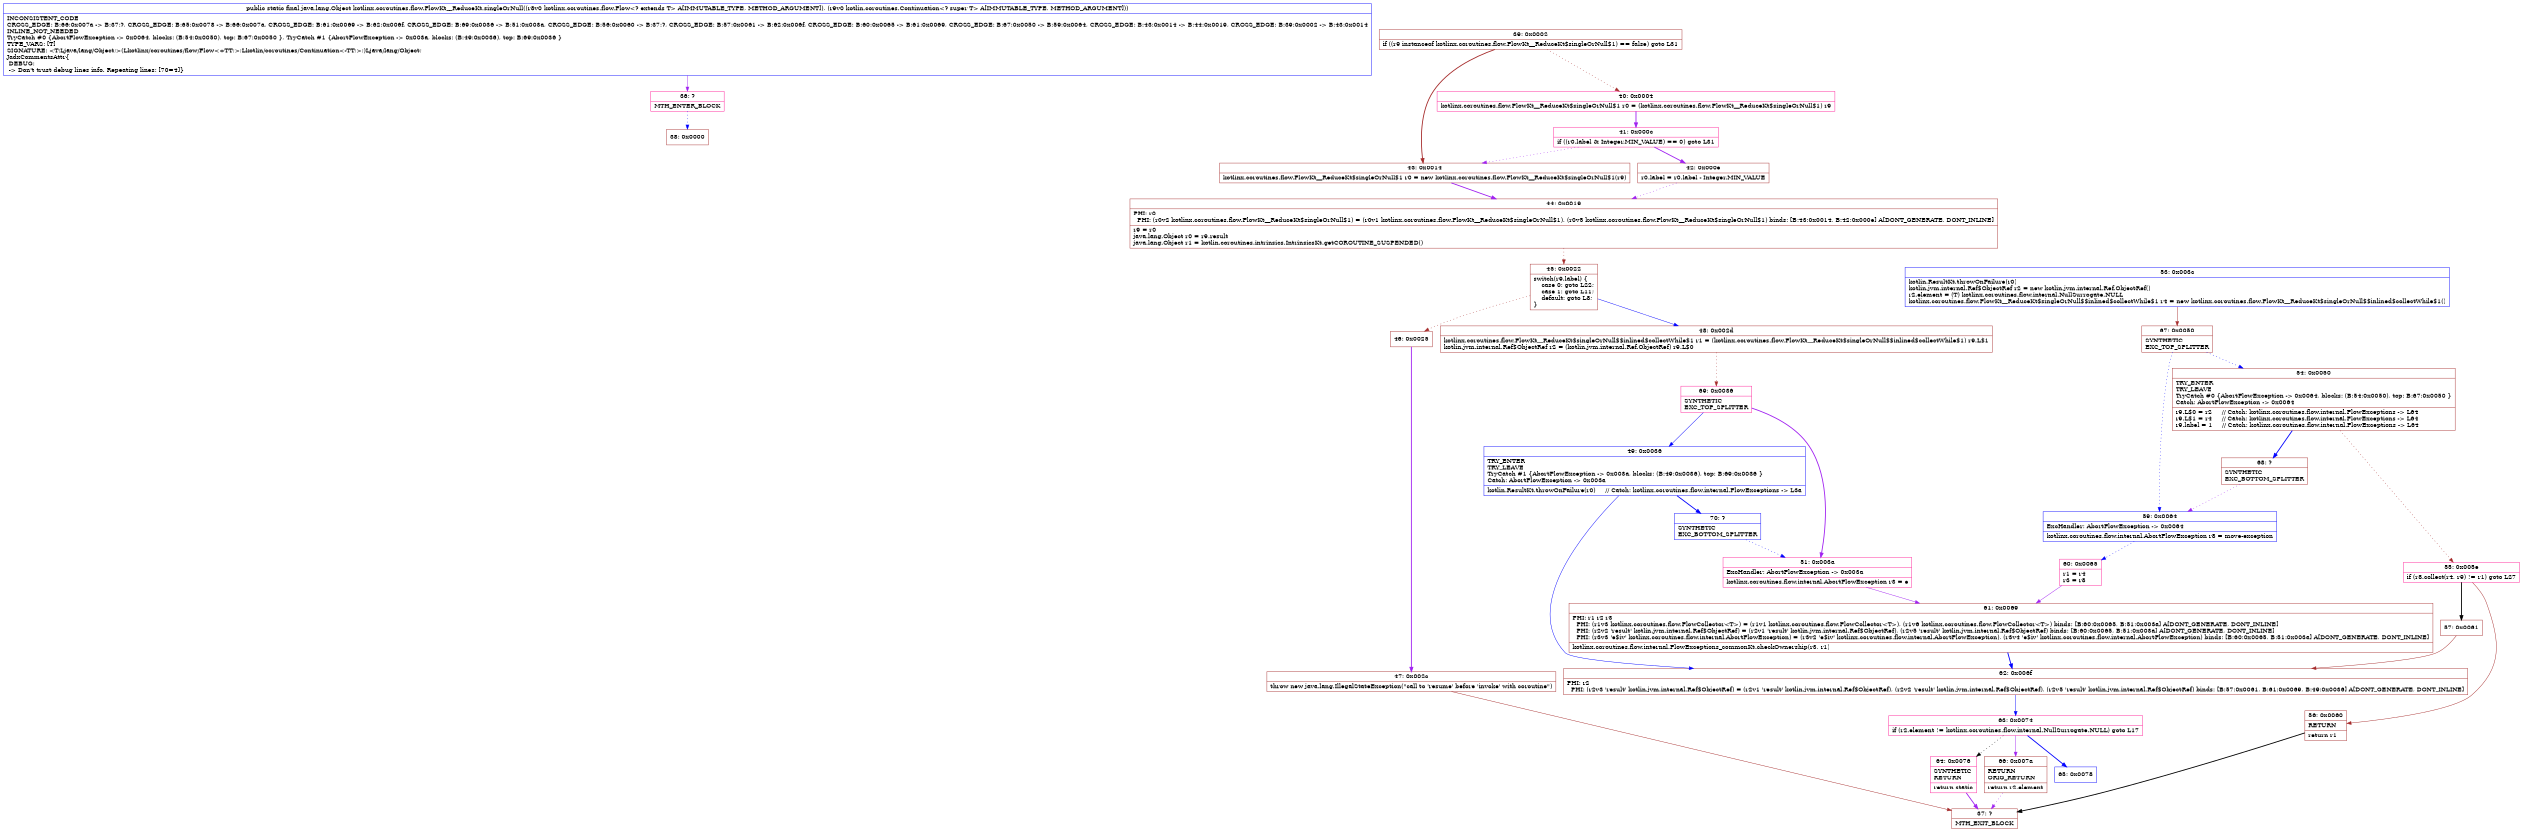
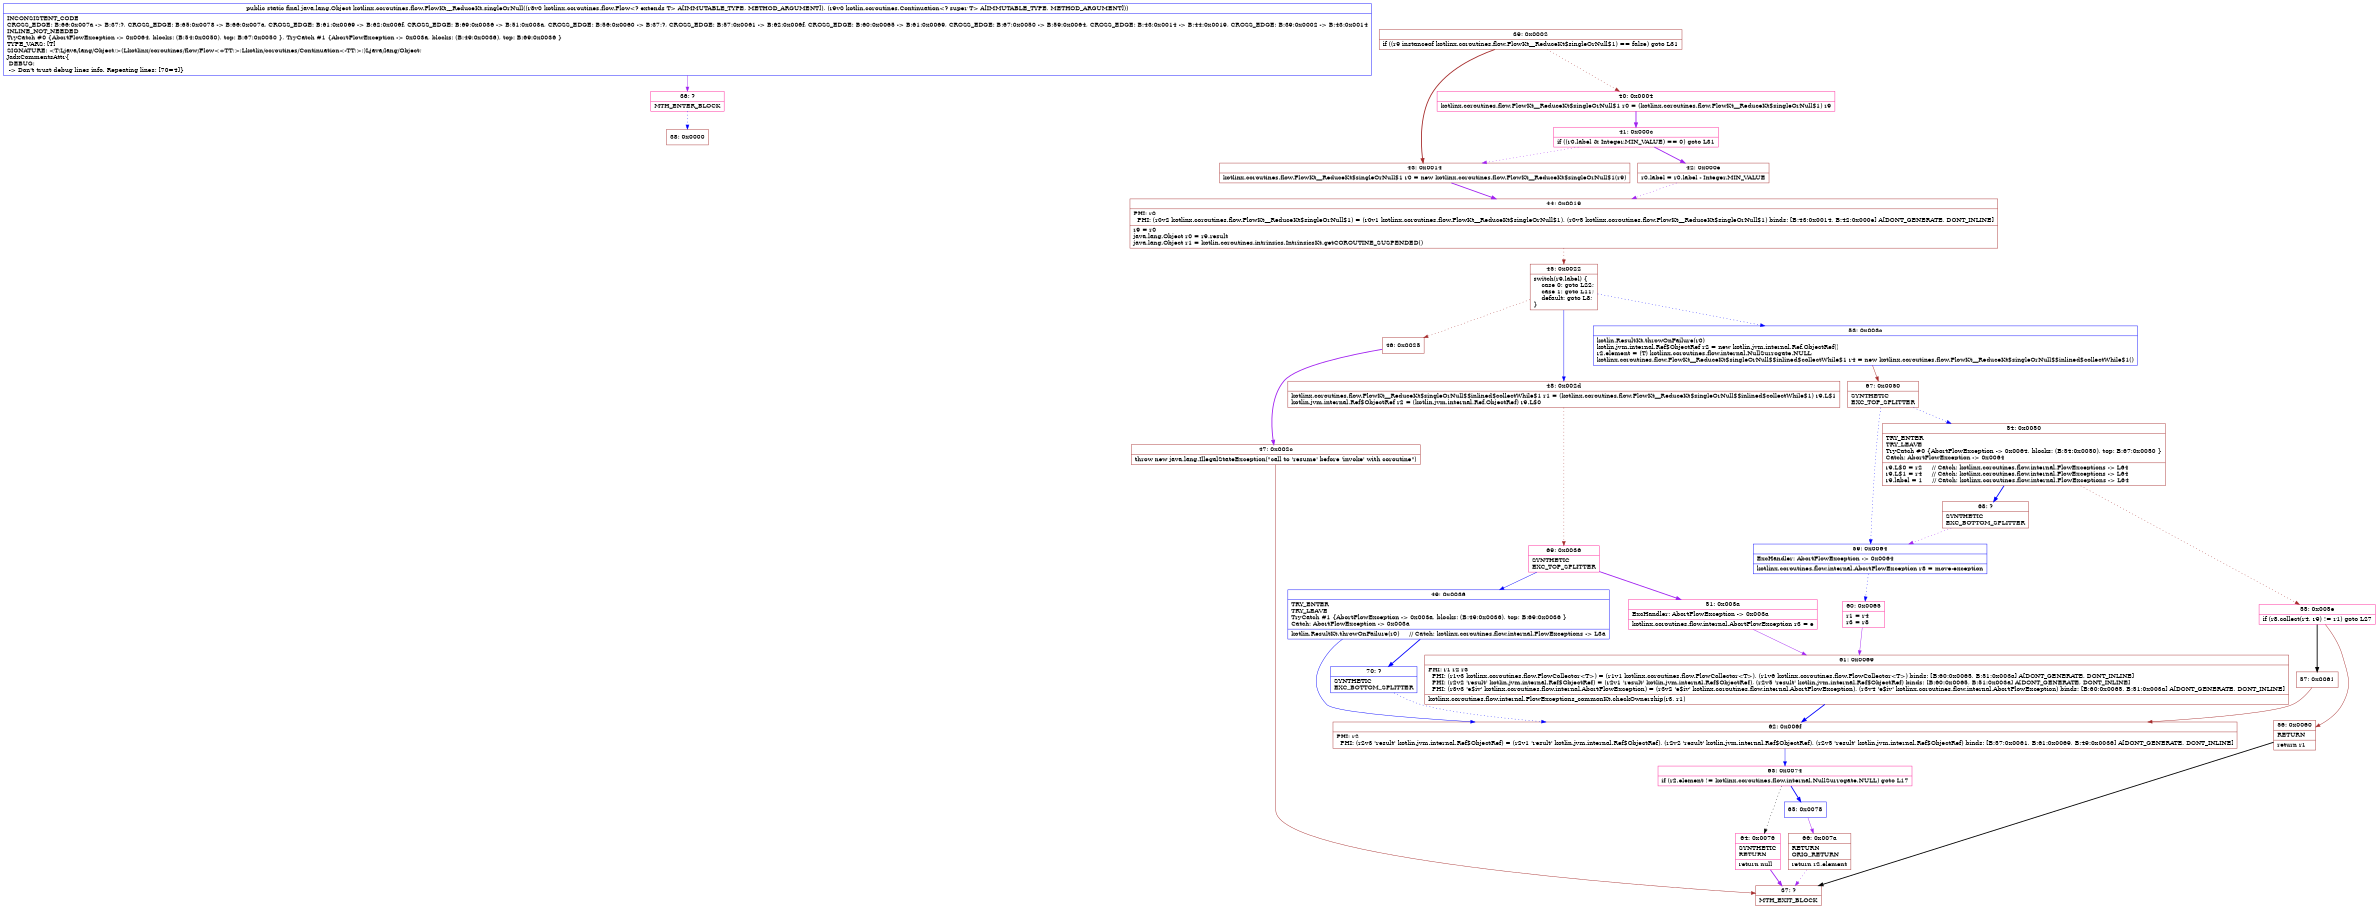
edge "45: 0x0022" -> "53: 0x003c": added
edge "70: ?" -> "51: 0x003a": now "70: ?" -> "62: 0x006f"
edge "63: 0x0074" -> "66: 0x007a": now "65: 0x0078" -> "66: 0x007a"
node "64: 0x0076": text "return static" -> "return null"
